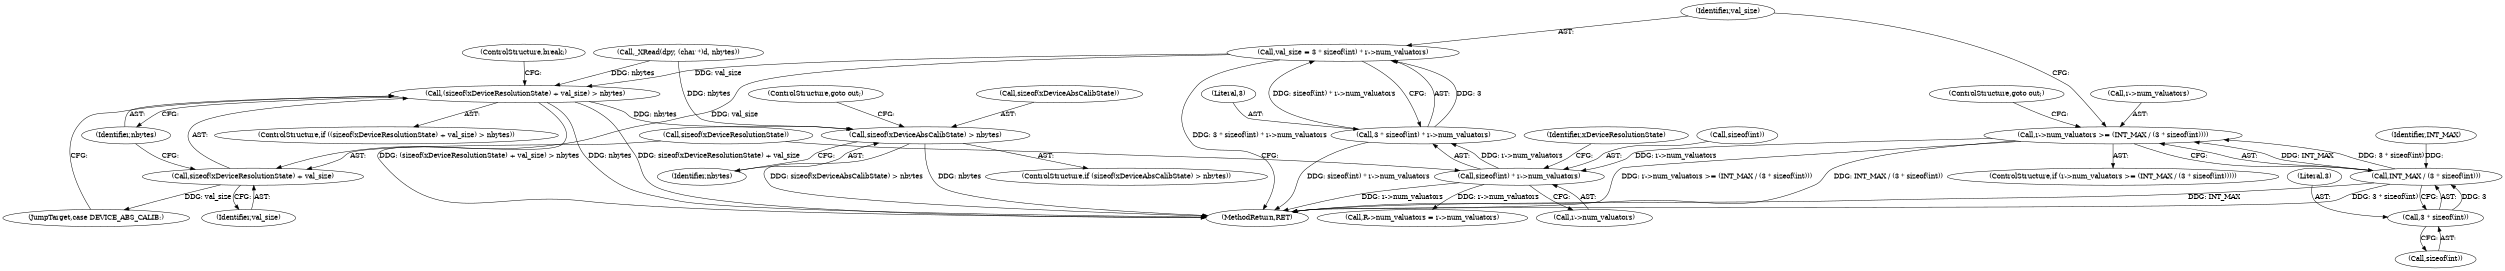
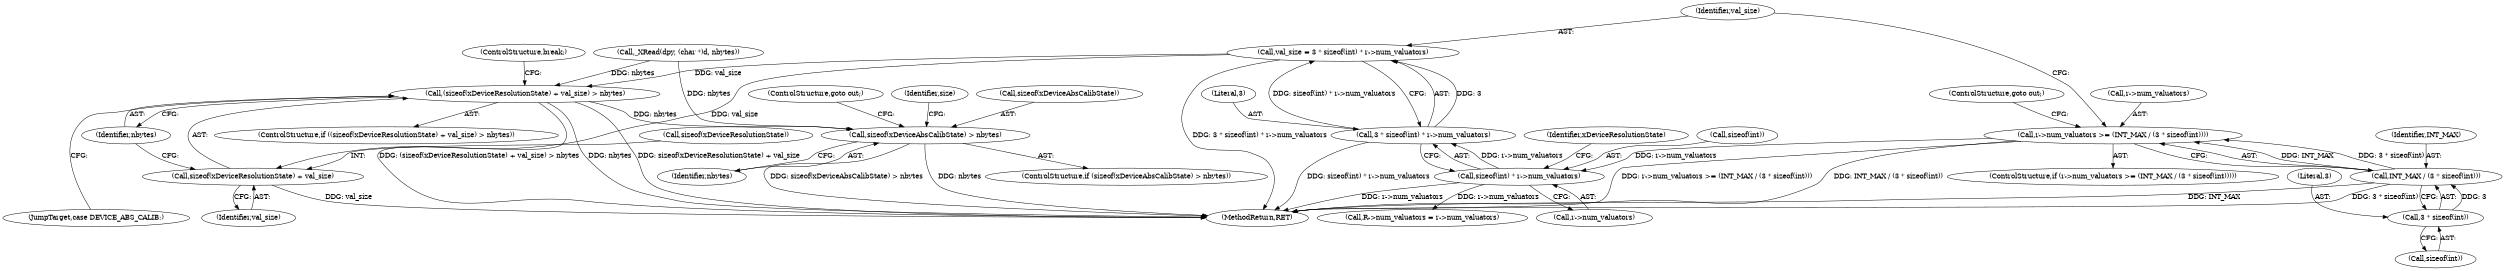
node "(Identifier,size)": added
edge "(Call,sizeof(xDeviceResolutionState))" -> "(Call,sizeof(int) * r->num_valuators)": now "(Call,3 * sizeof(int) * r->num_valuators)" -> "(Call,sizeof(int) * r->num_valuators)"
edge "(Call,sizeof(xDeviceResolutionState))" -> "(Call,sizeof(xDeviceResolutionState) + val_size)": label "AST: " -> "INT: "
edge "(Identifier,INT_MAX)" -> "(Call,INT_MAX / (3 * sizeof(int)))": label "DDG: " -> "AST: "
edge "(Call,sizeof(xDeviceResolutionState) + val_size)" -> "(JumpTarget,case DEVICE_ABS_CALIB:)": now "(Call,sizeof(xDeviceResolutionState) + val_size)" -> "(MethodReturn,RET)"
